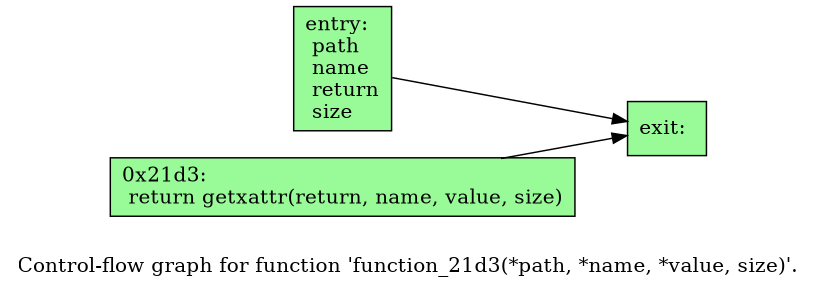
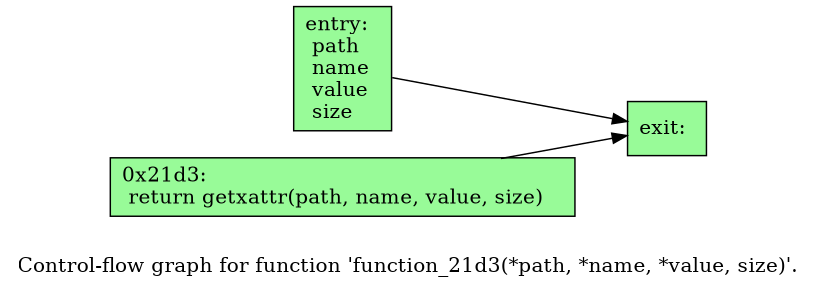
node "entry:": text "return" -> "value"
node "0x21d3:": text "return getxattr(return, name, value, size)" -> "return getxattr(path, name, value, size)"
